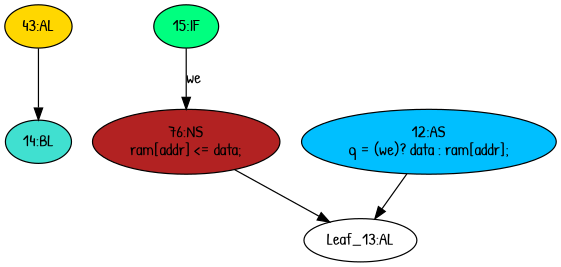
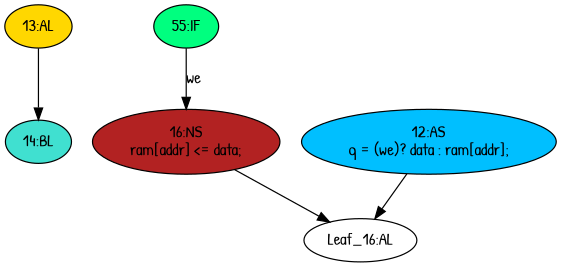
node "43:AL": label "43:AL" -> "13:AL"
node "15:IF": label "15:IF" -> "55:IF"
node "76:NS ram[addr] <= data;": label "76:NS ram[addr] <= data;" -> "16:NS ram[addr] <= data;"
node "Leaf_13:AL": label "Leaf_13:AL" -> "Leaf_16:AL"
